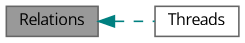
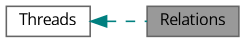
edge "Threads" -> "Relations": reversed
